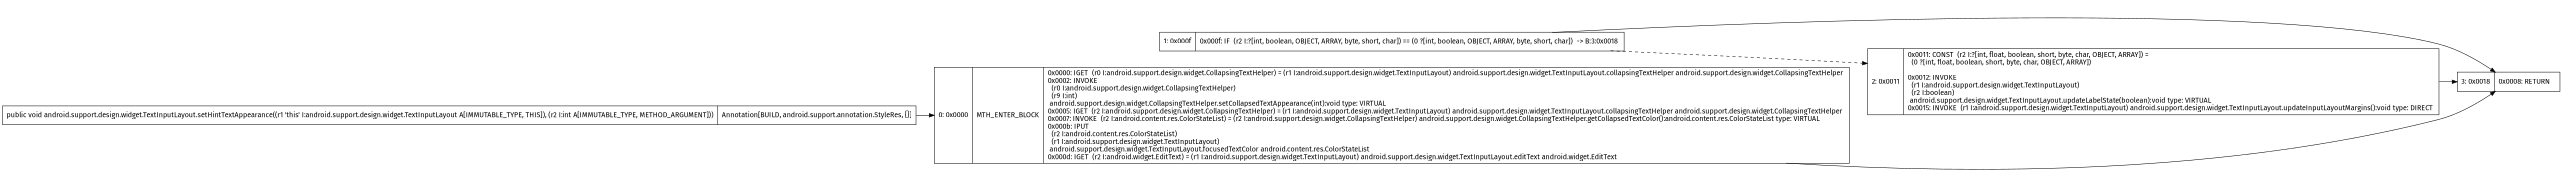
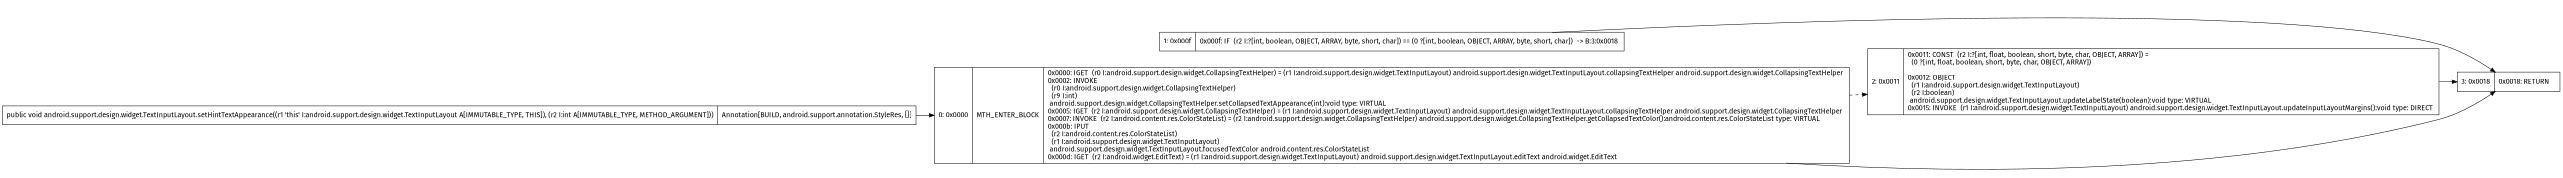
edge "1: 0x000f" -> "2: 0x0011": now "0: 0x0000" -> "2: 0x0011"
node "2: 0x0011": text "0x0012: INVOKE" -> "0x0012: OBJECT"
node "3: 0x0018": text "0x0008: RETURN" -> "0x0018: RETURN"
